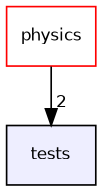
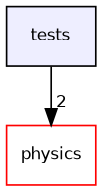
edge "physics" -> "tests": reversed
